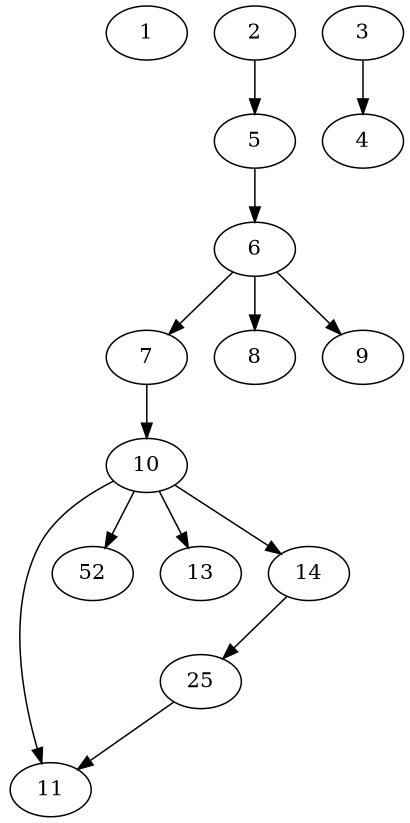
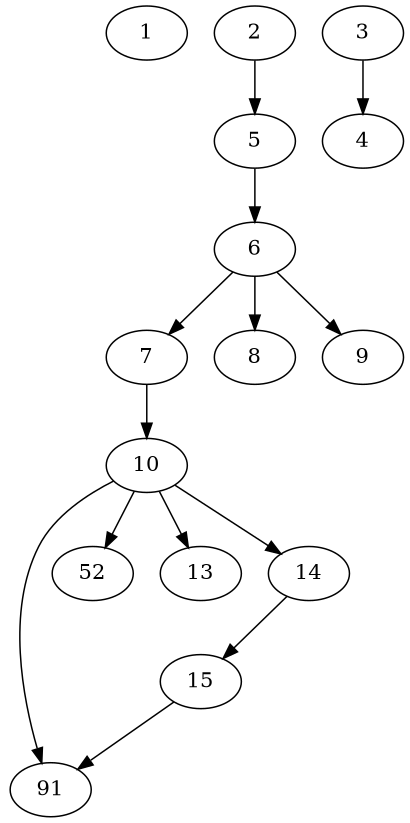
node "25": label "25" -> "15"
node "11": label "11" -> "91"
